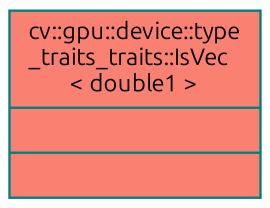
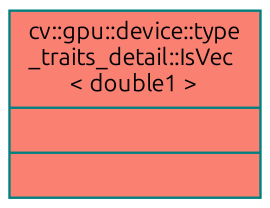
node "cv::gpu::device::type": text "_traits_traits::IsVec" -> "_traits_detail::IsVec"
